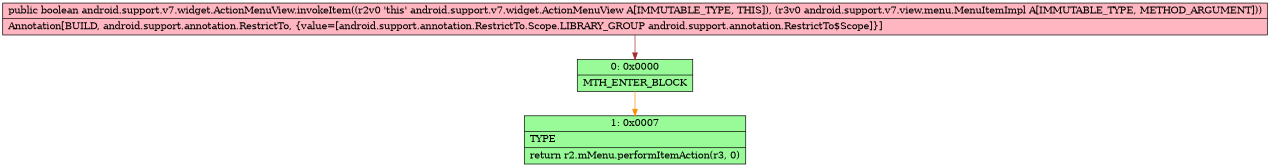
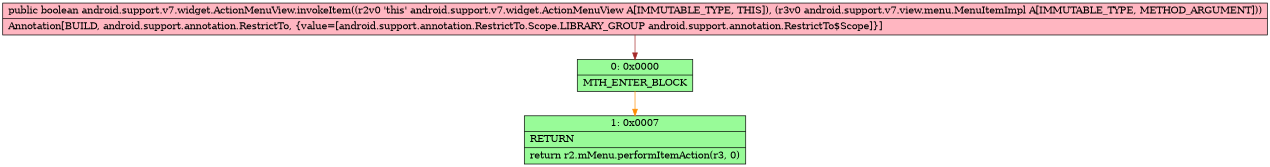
node "1: 0x0007": text "TYPE" -> "RETURN"
